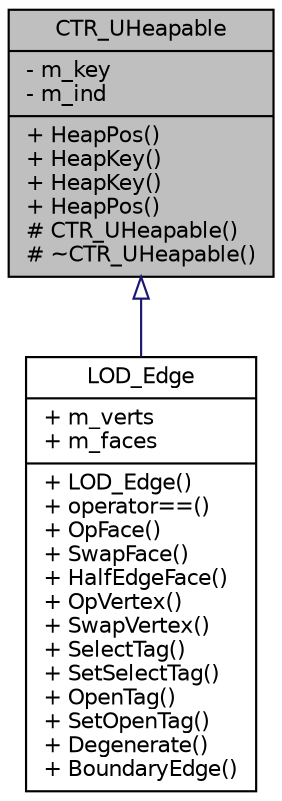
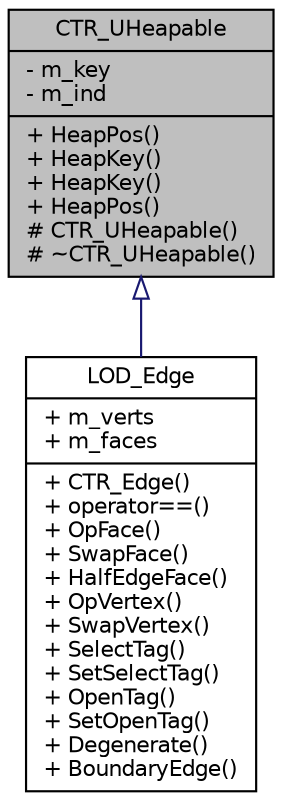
node "LOD_Edge": text "+ LOD_Edge()" -> "+ CTR_Edge()"
